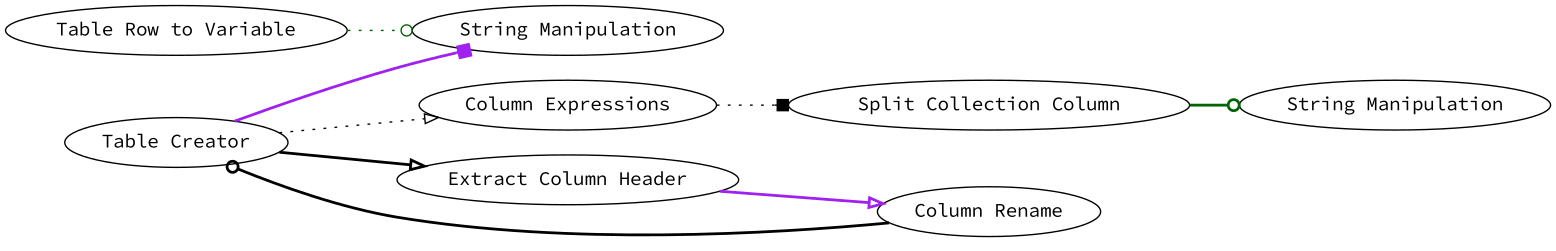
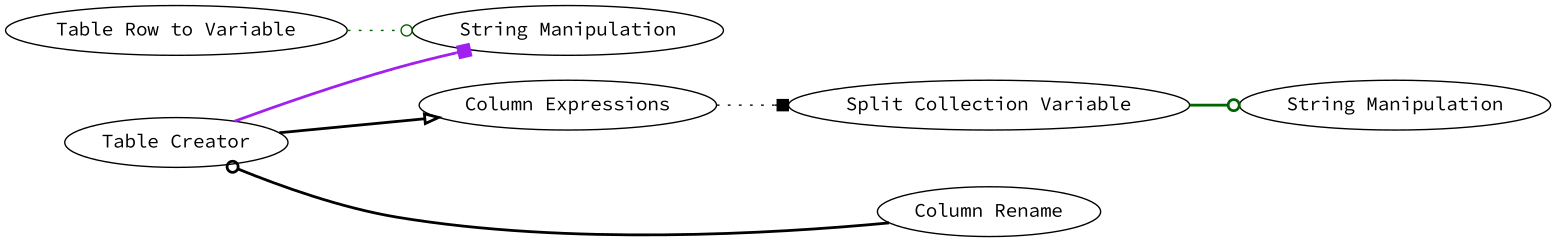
node "Split Collection Column": label "Split Collection Column" -> "Split Collection Variable"
edge "Table Creator" -> "Column Expressions": style dotted -> bold
node "Extract Column Header": removed
